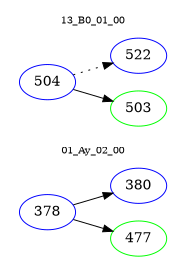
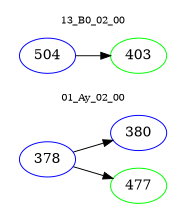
cluster "13_B0_01_00": label "13_B0_01_00" -> "13_B0_02_00"
node "522": removed
node "503": label "503" -> "403"
